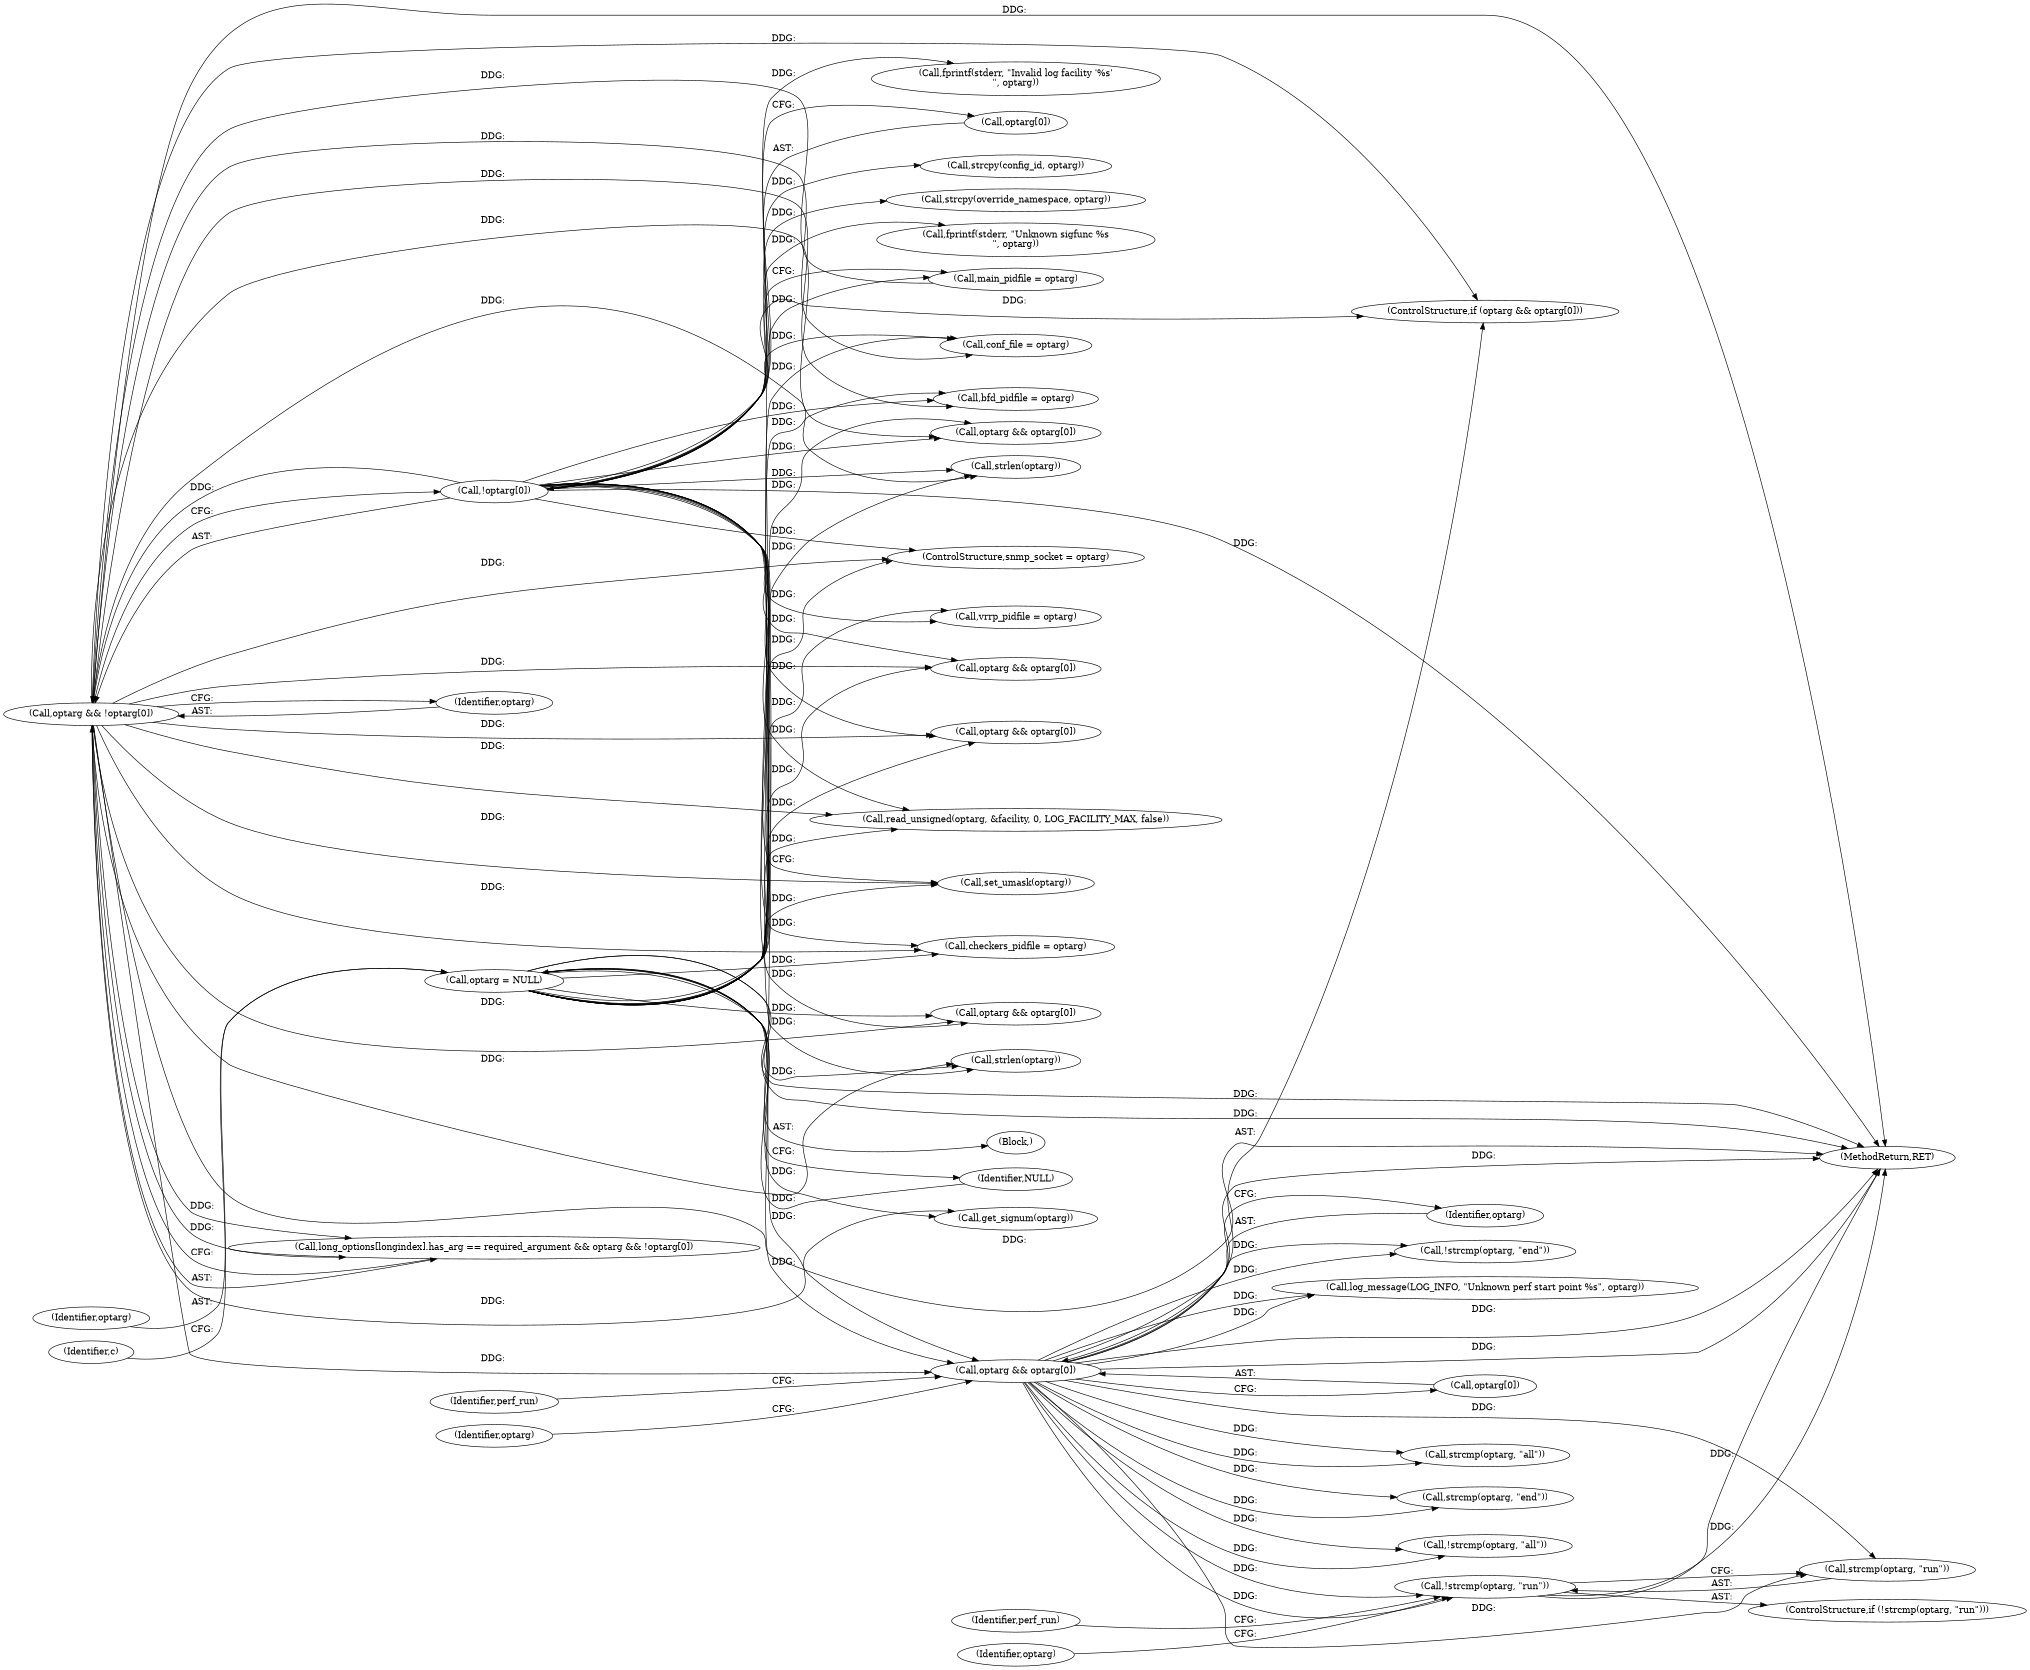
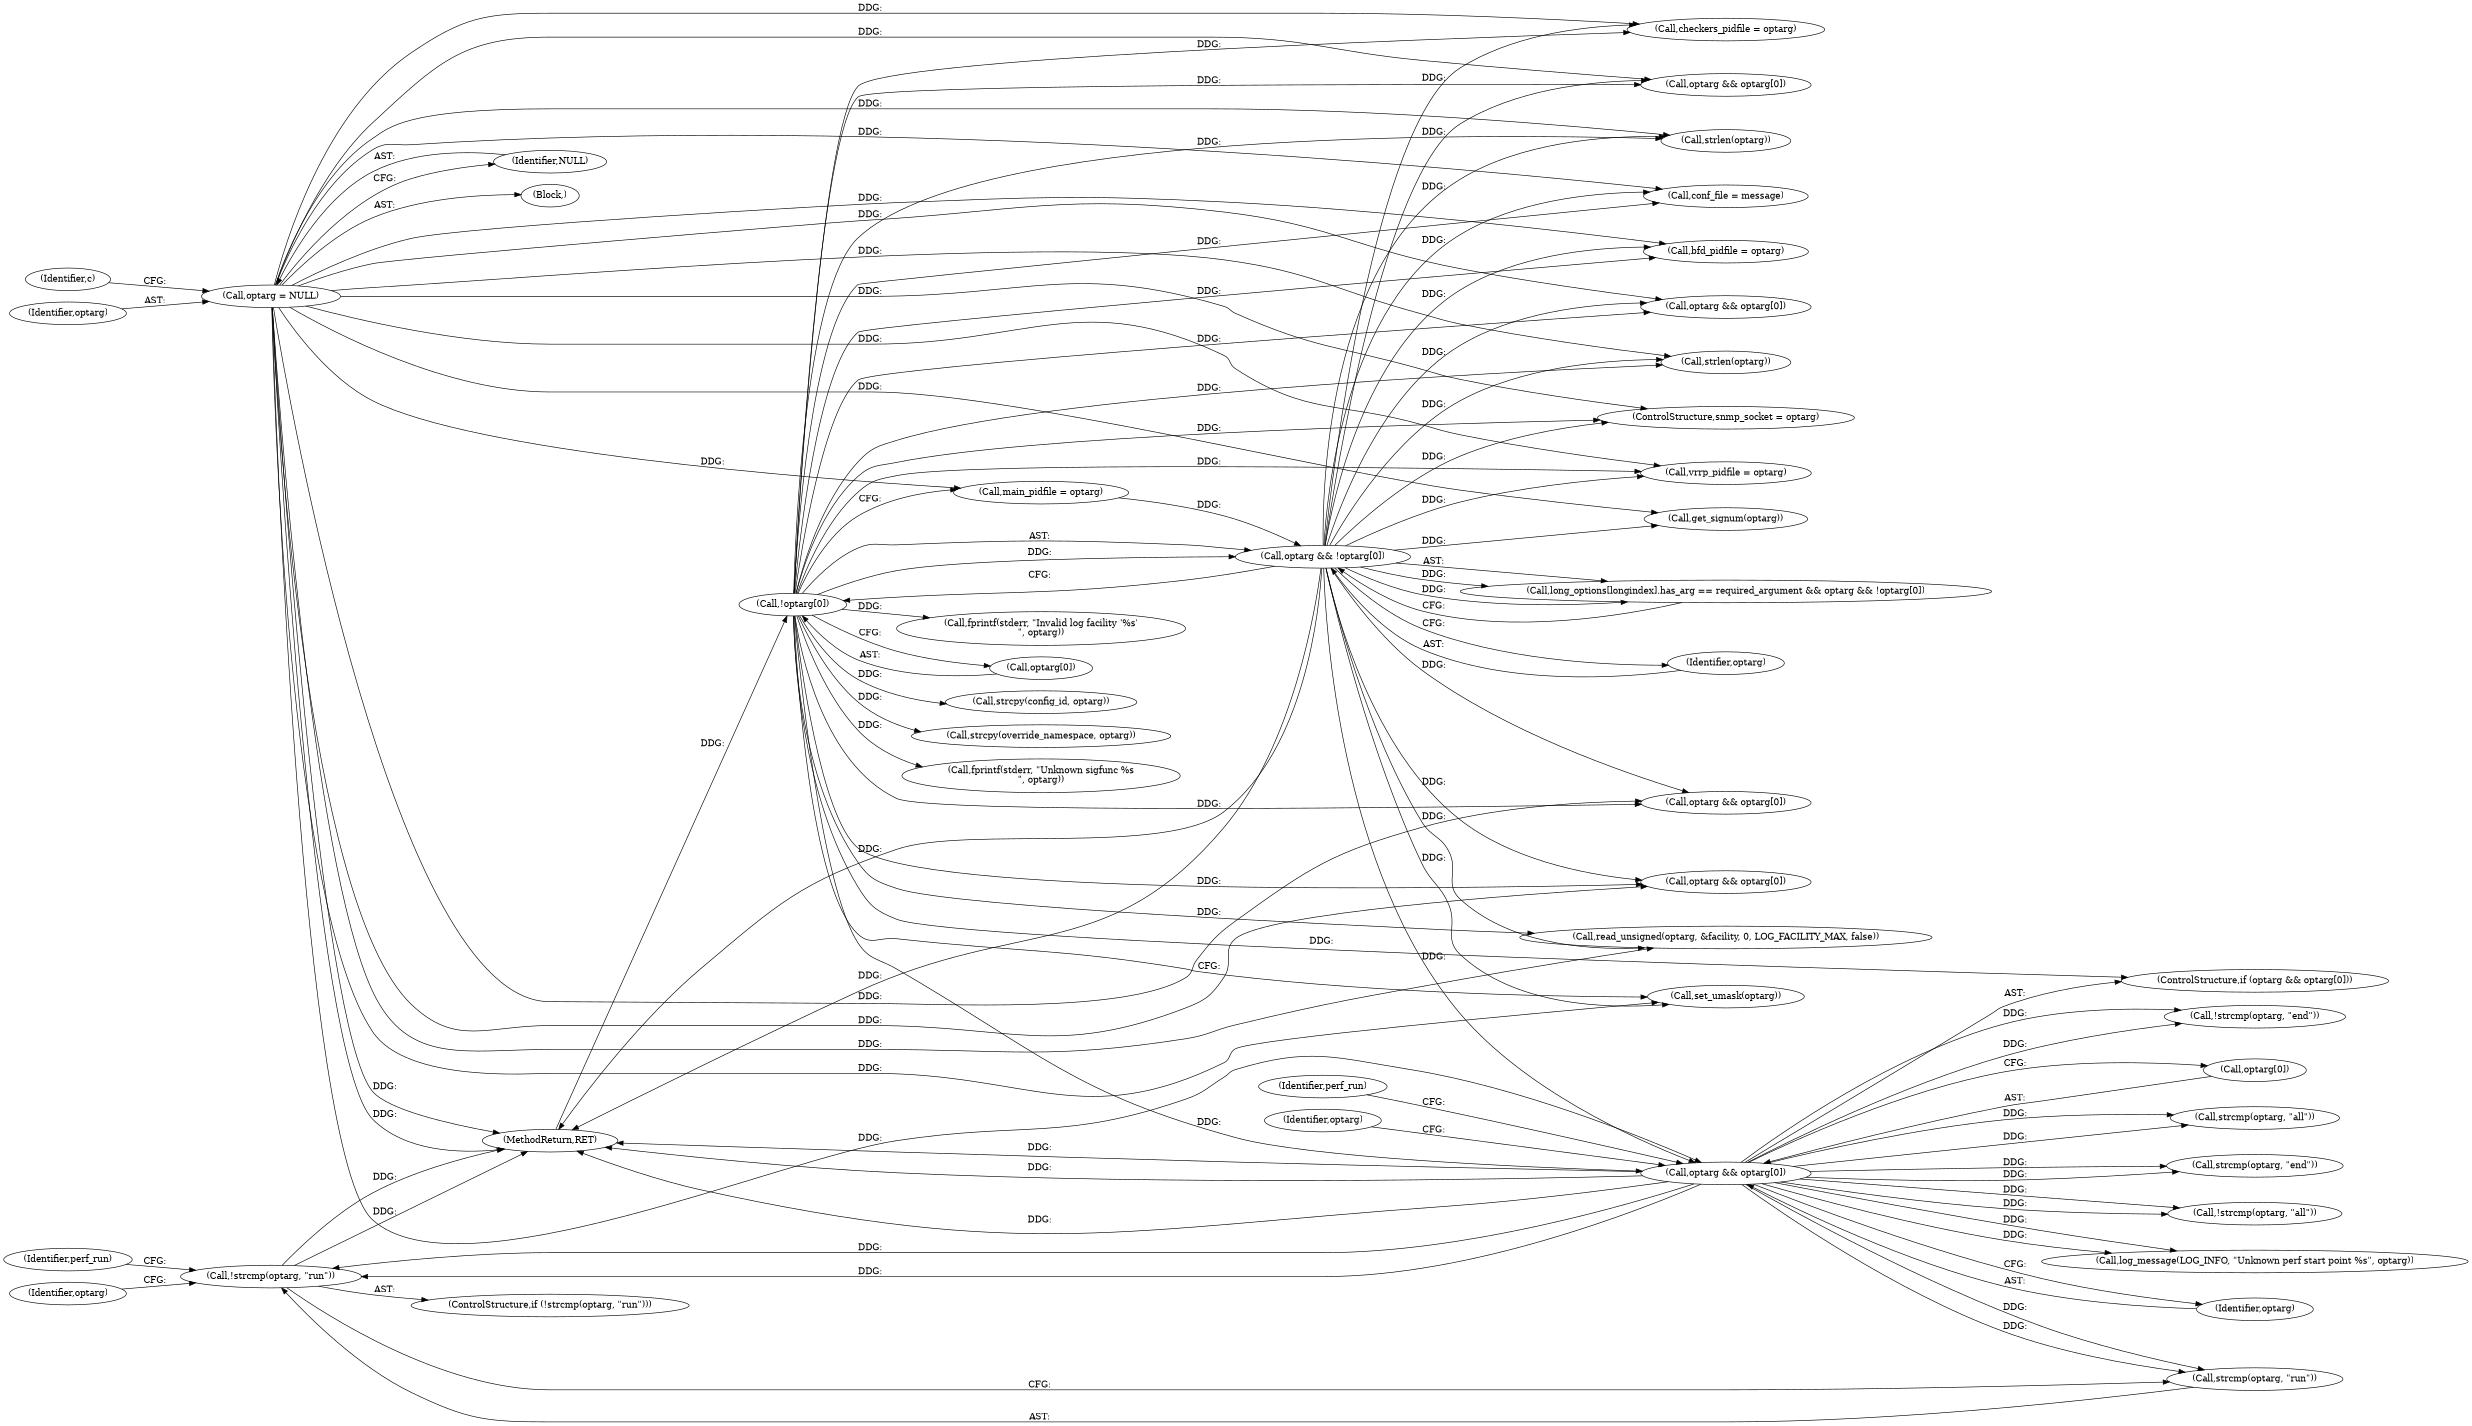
edge "(Call,optarg && !optarg[0])" -> "(ControlStructure,if (optarg && optarg[0]))": now "(Call,optarg && !optarg[0])" -> "(Call,vrrp_pidfile = optarg)"
node "(Call,conf_file = optarg)": label "(Call,conf_file = optarg)" -> "(Call,conf_file = message)"
edge "(Call,!optarg[0])" -> "(MethodReturn,RET)": reversed
edge "(Identifier,NULL)" -> "(Call,optarg = NULL)": label "DDG: " -> "AST: "
